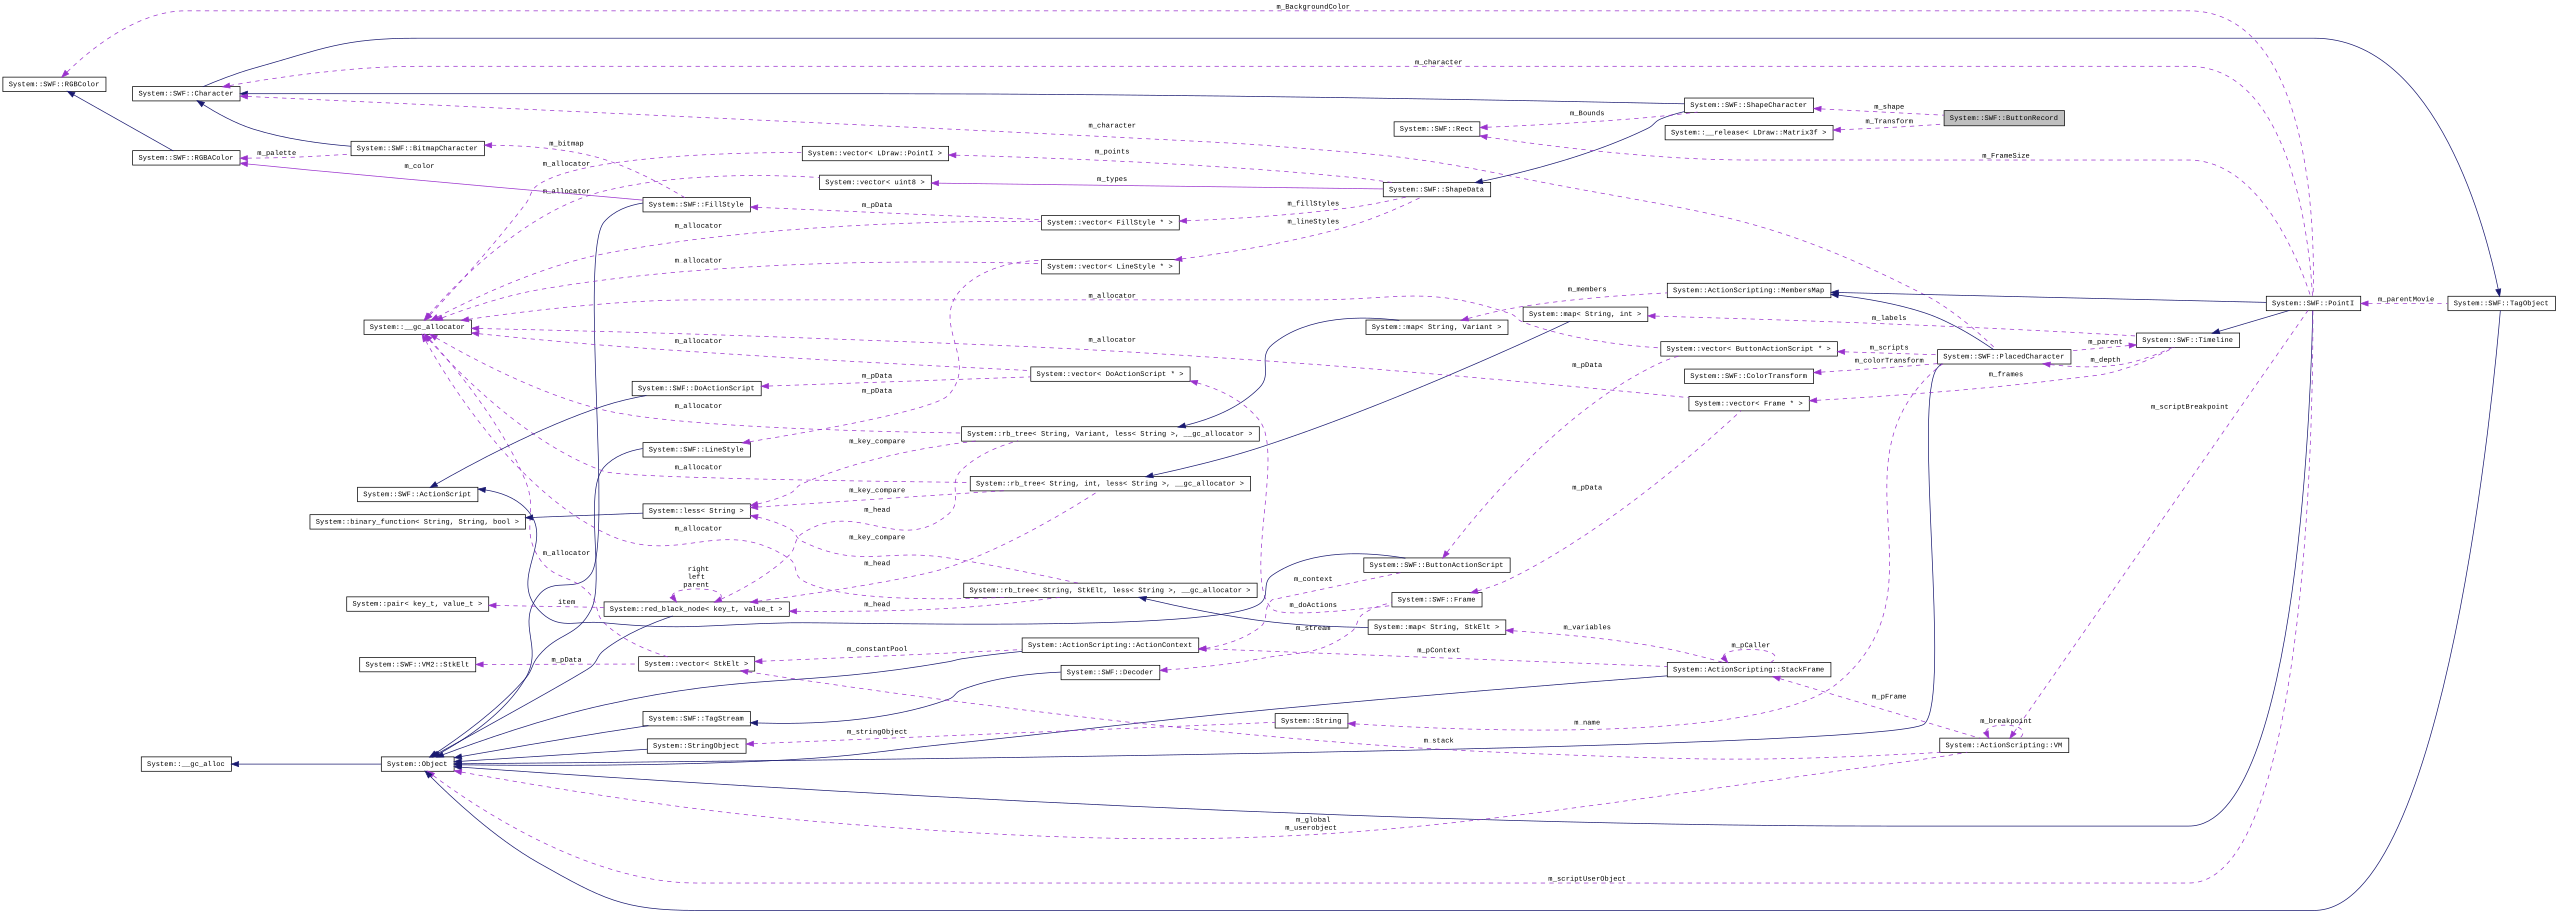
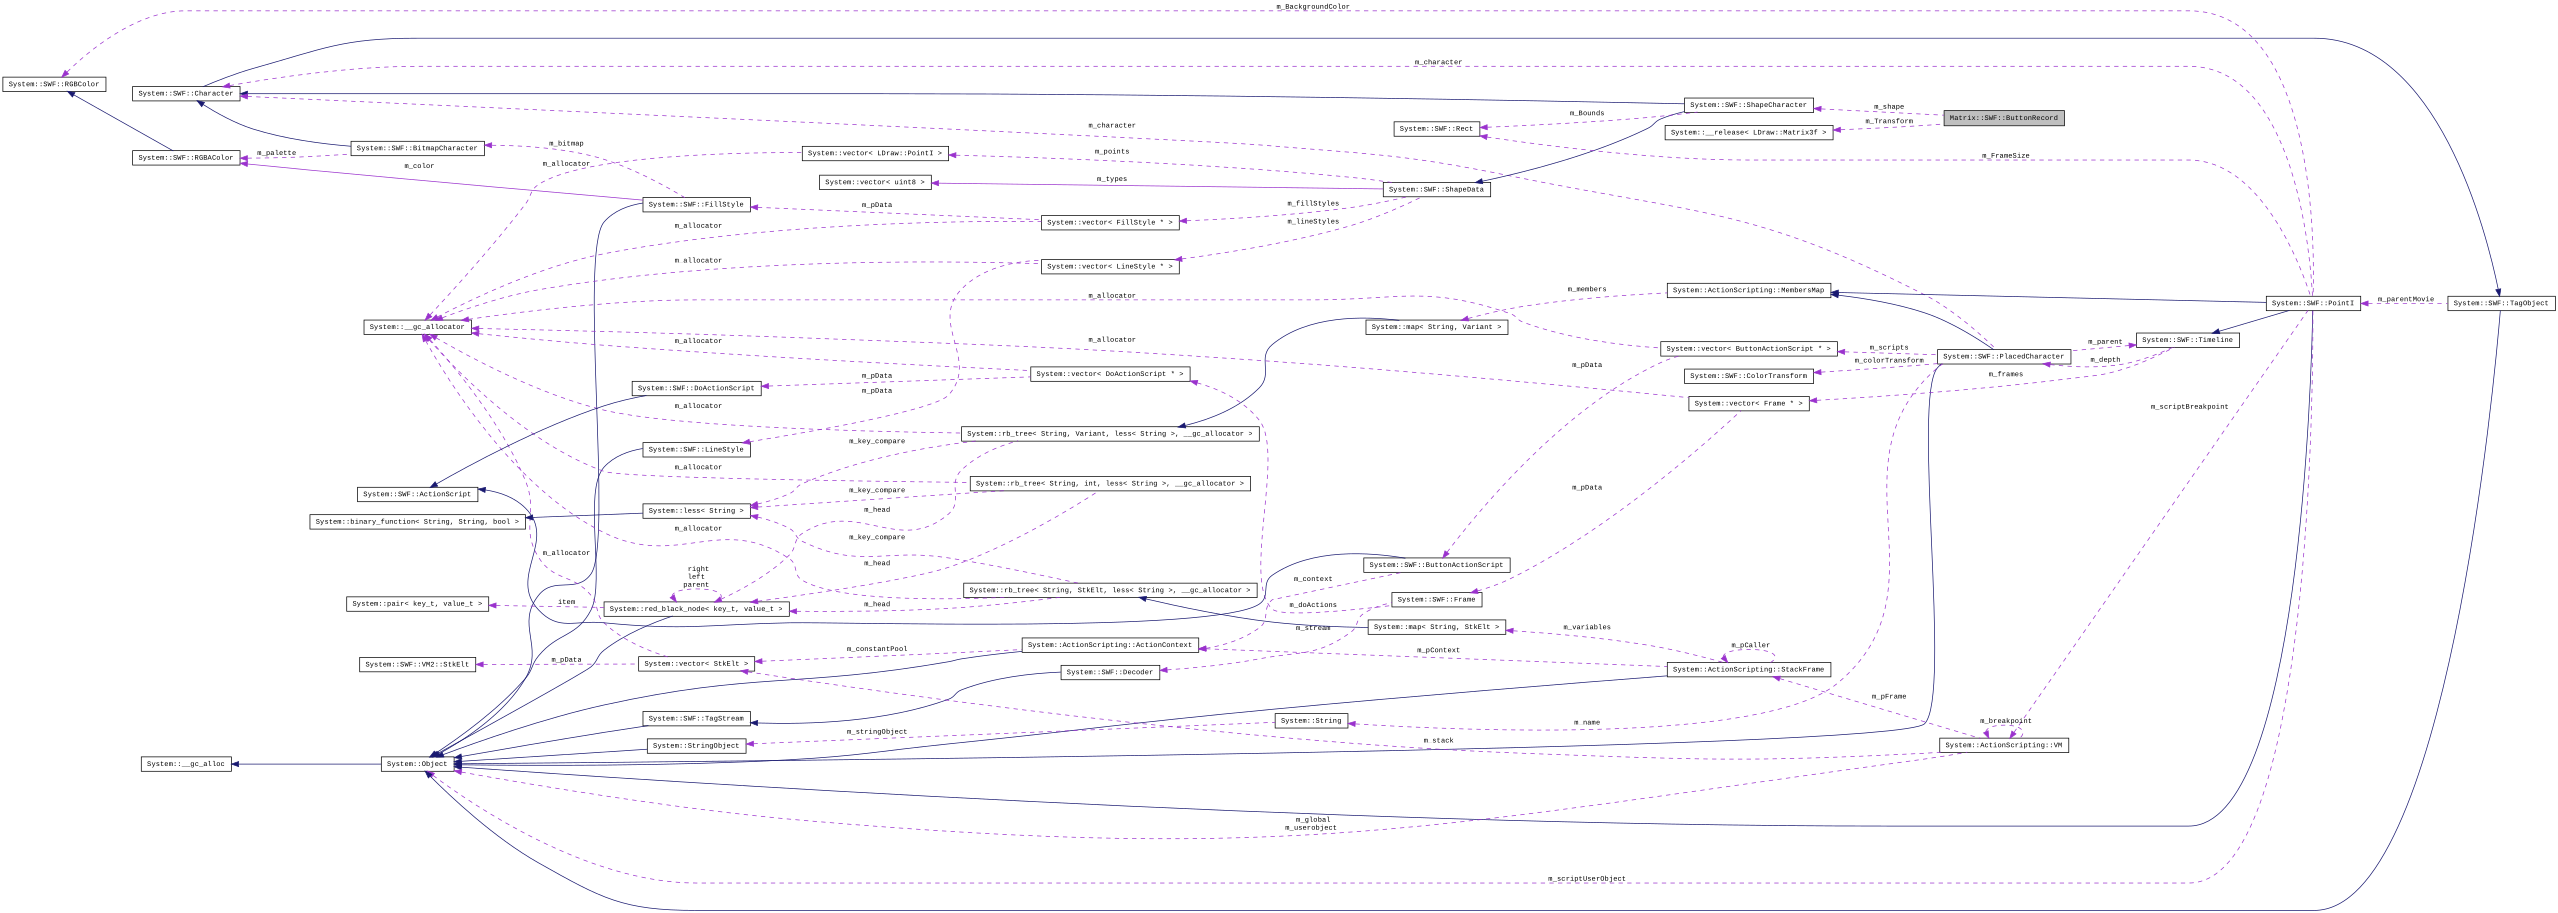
node "System::SWF::ButtonRecord": label "System::SWF::ButtonRecord" -> "Matrix::SWF::ButtonRecord"
edge "System::vector< uint8 >" -> "System::__gc_allocator": removed, label "m_allocator"
node "System::map< String, int >": removed
